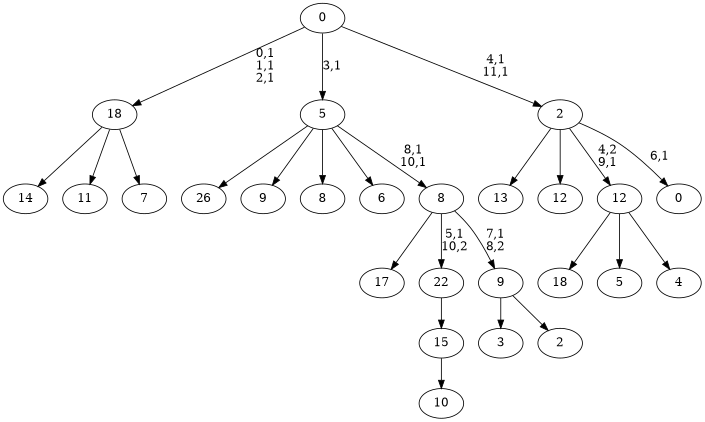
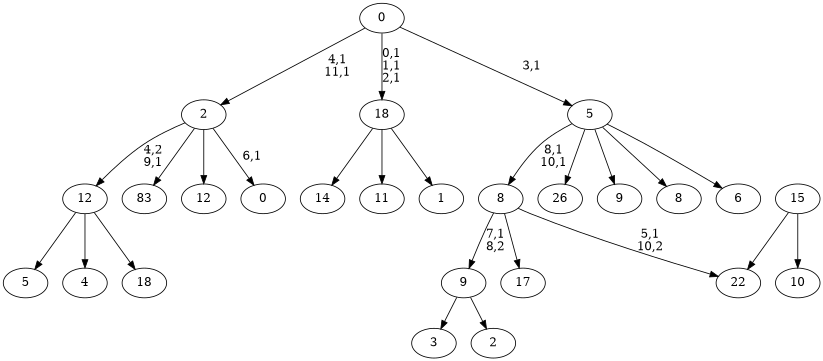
node "7": label "7" -> "1"
node "13": label "13" -> "83"
edge "22" -> "15": reversed
